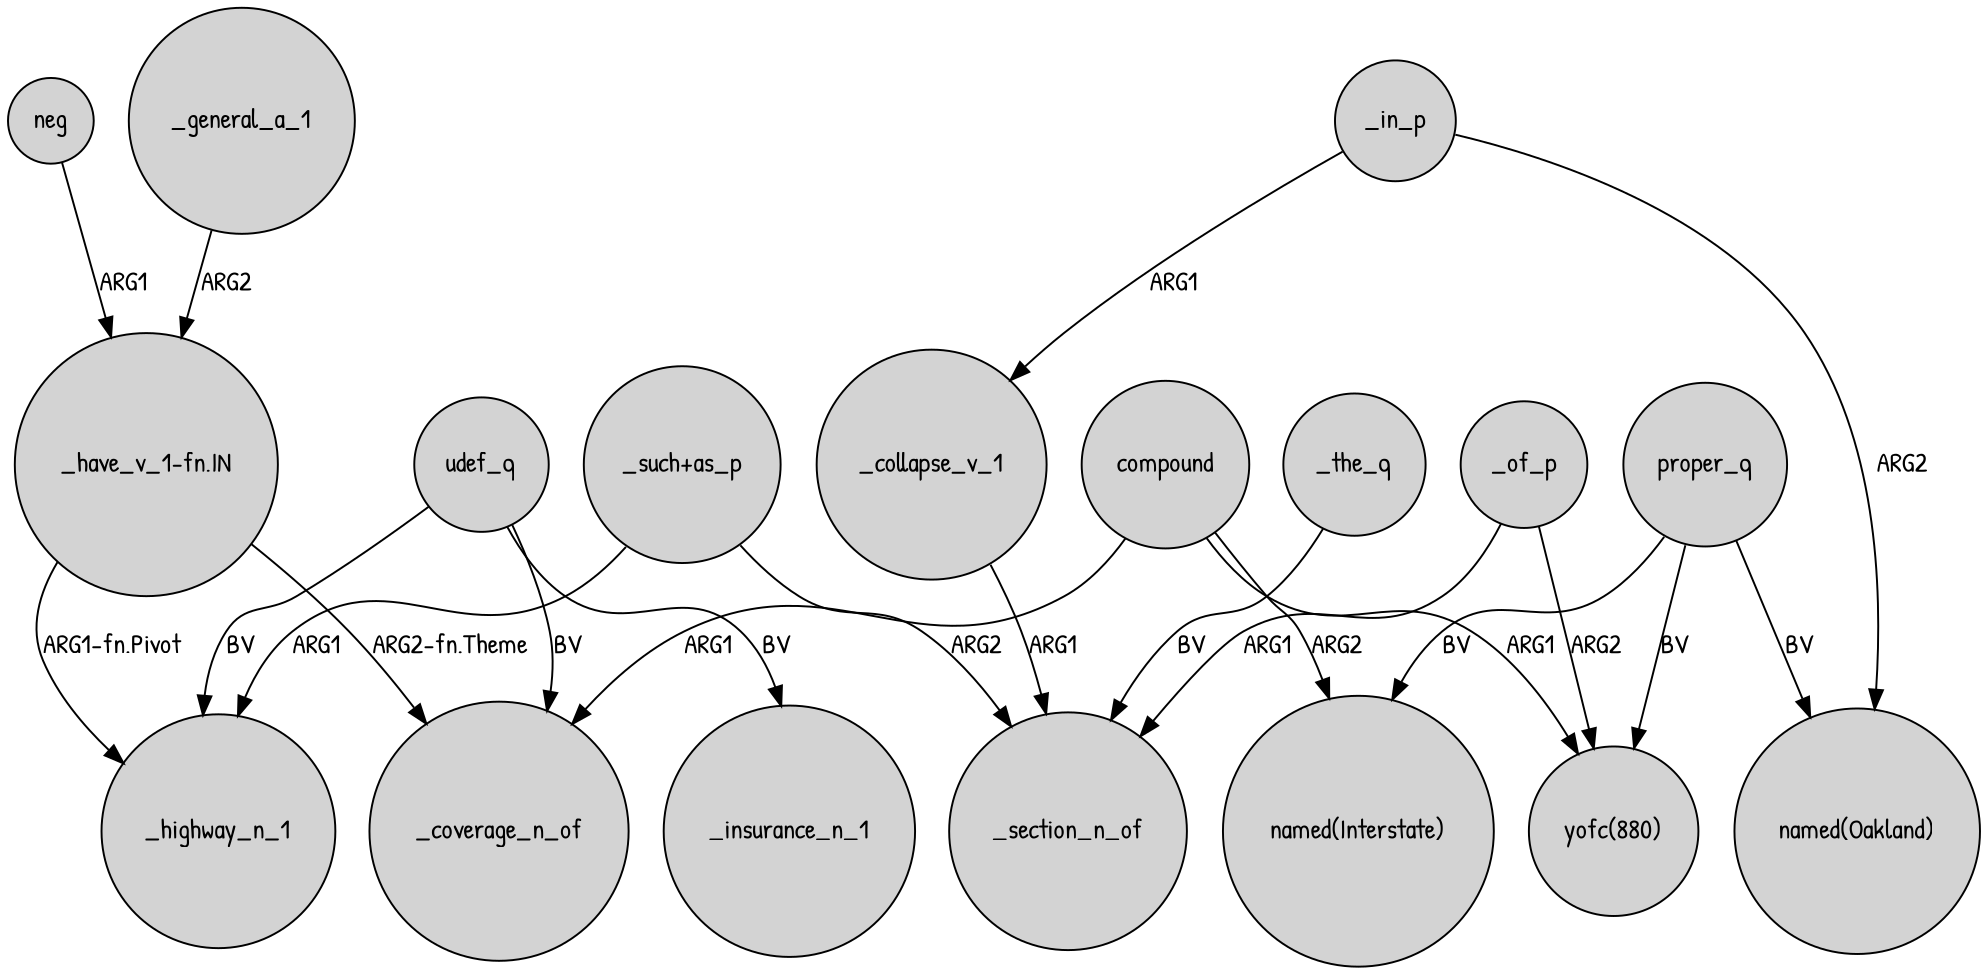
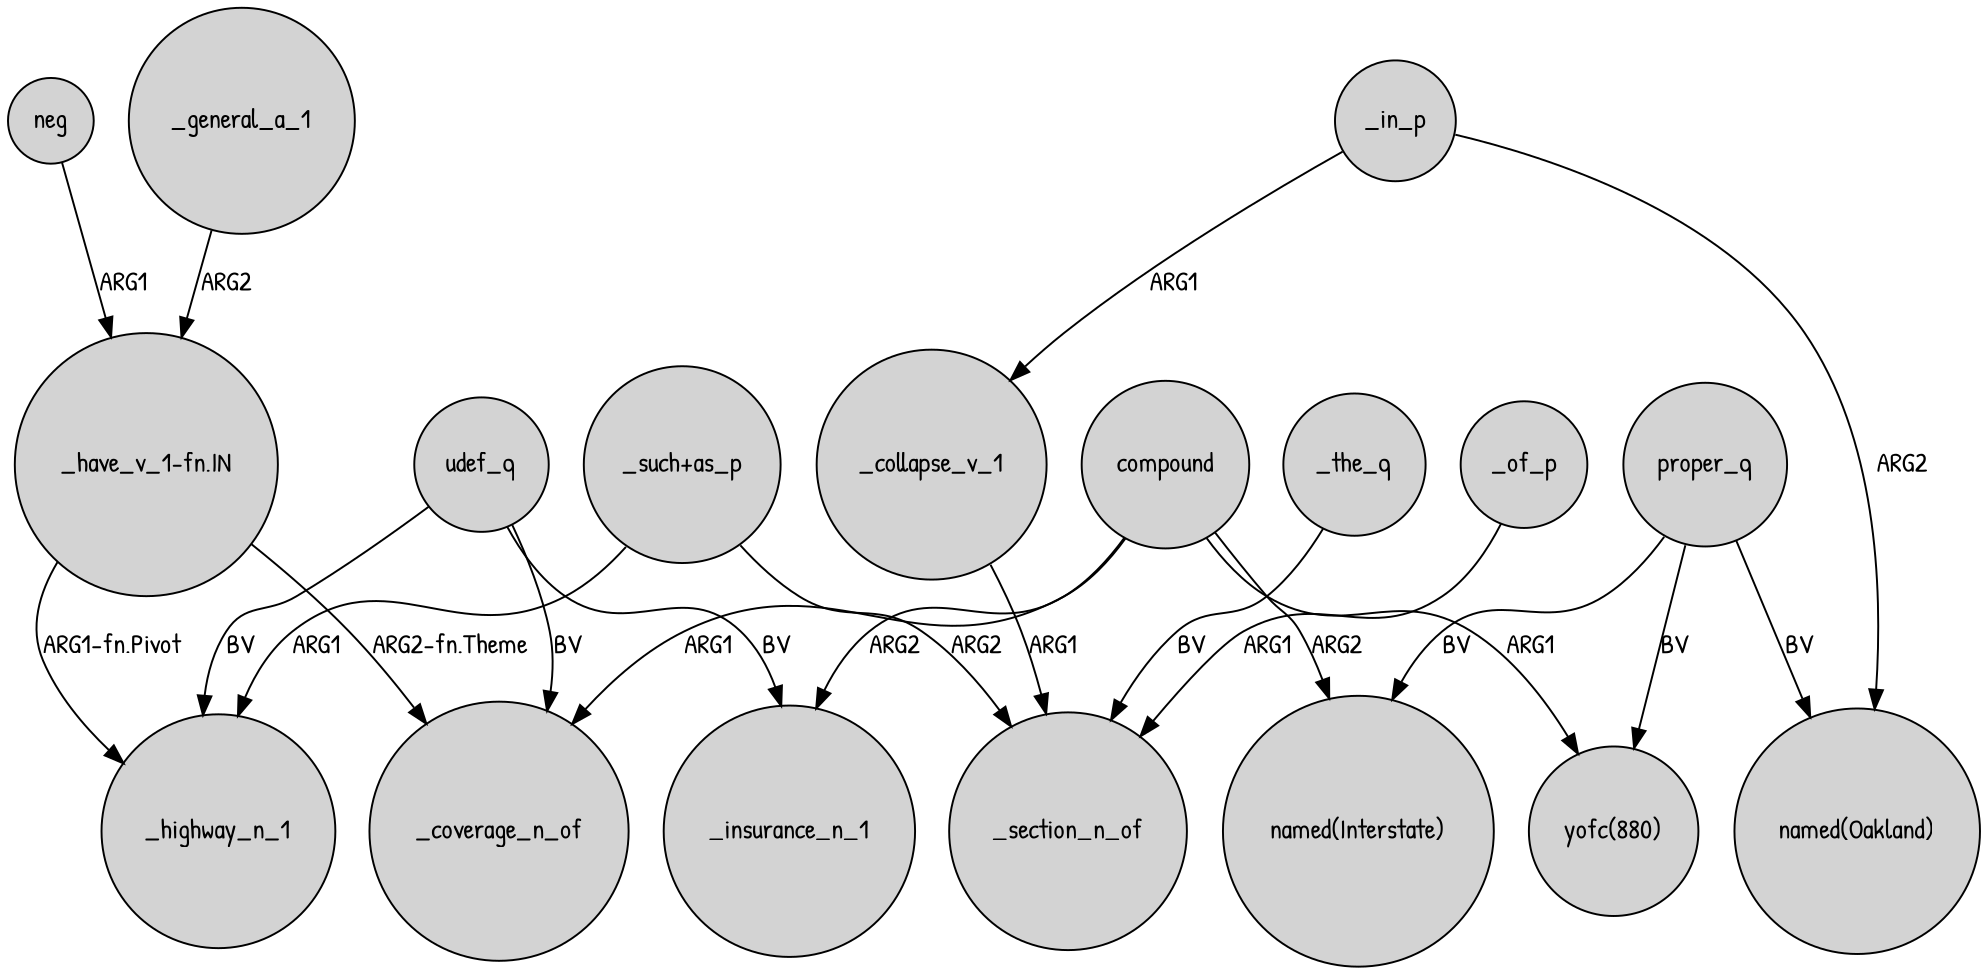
edge "compound" -> "_insurance_n_1": added, label "ARG2"
edge "_of_p" -> "yofc(880)": removed, label "ARG2"
